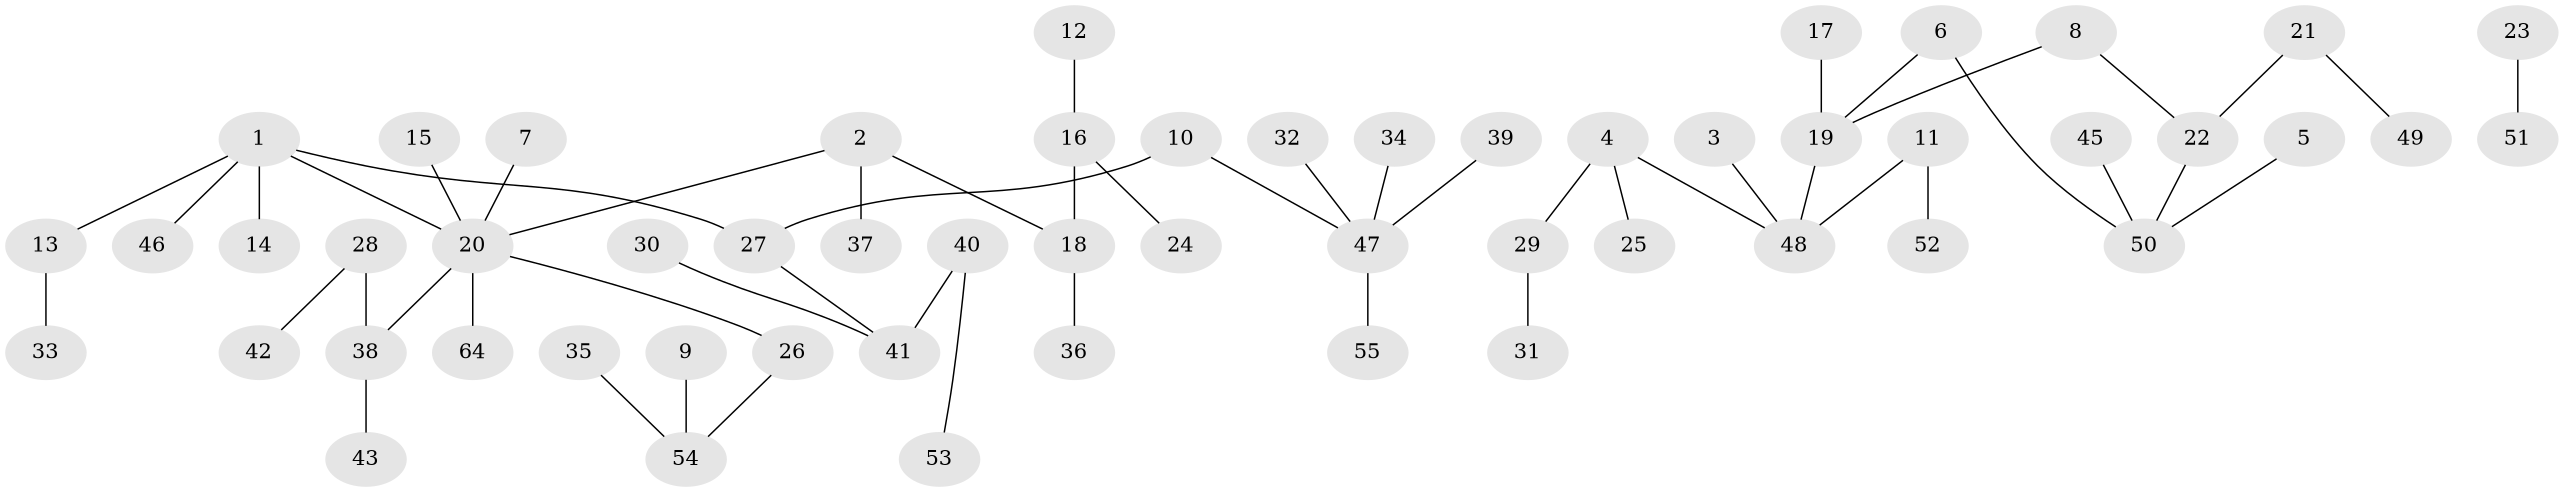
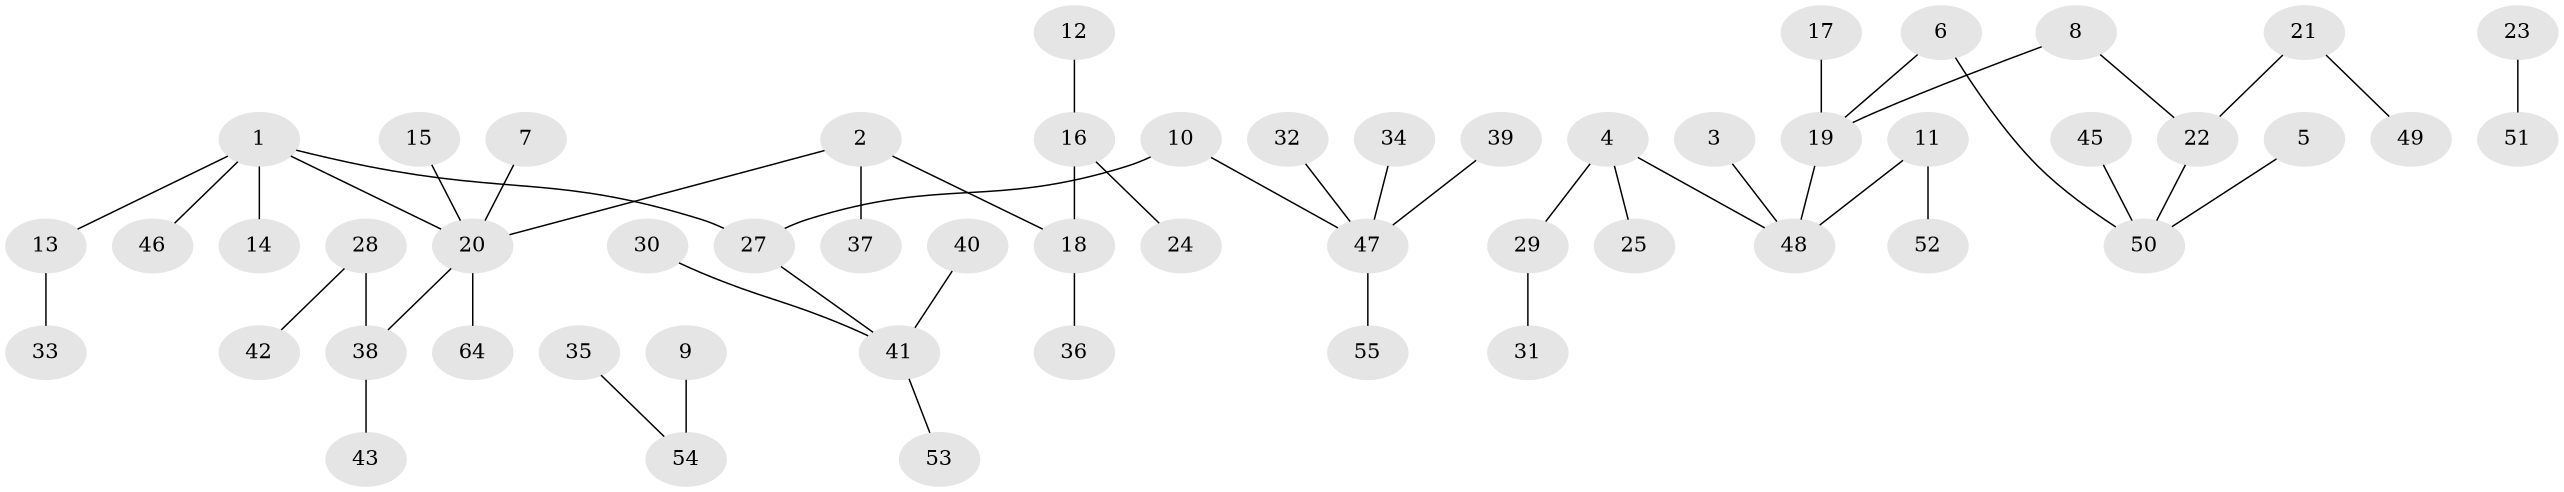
node "26": removed
edge "40" -- "53": now "41" -- "53"
